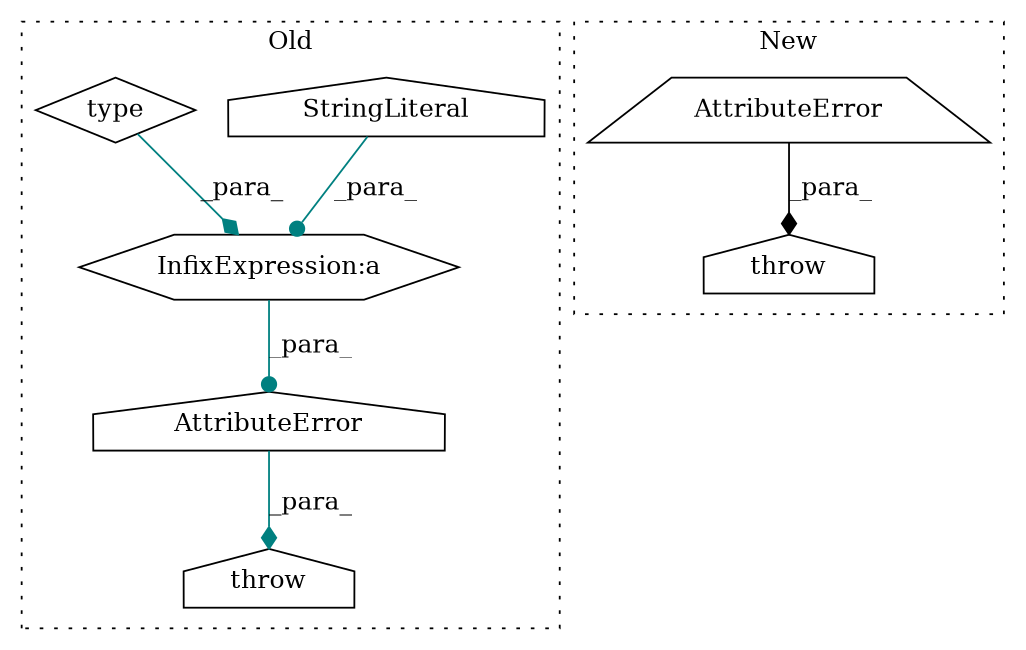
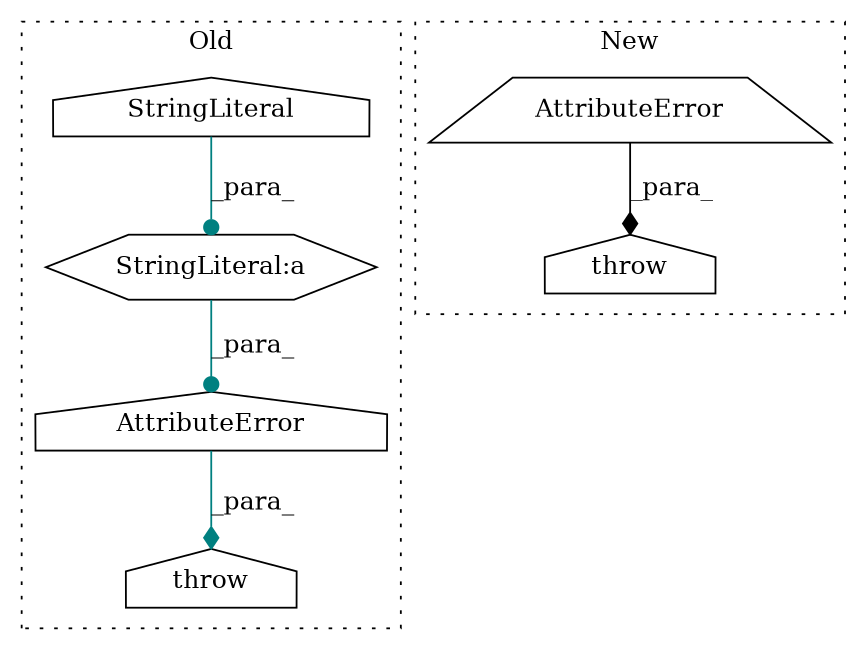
node "type": removed
node "InfixExpression:a": label "InfixExpression:a" -> "StringLiteral:a"
